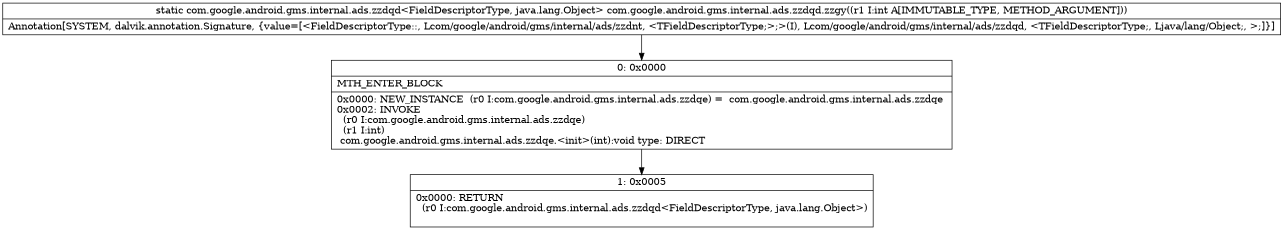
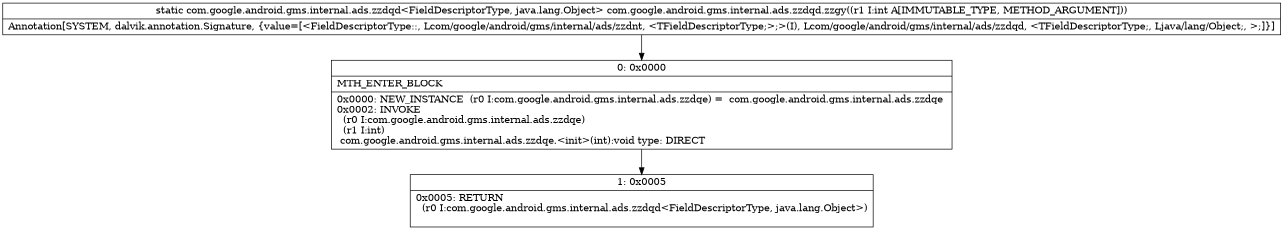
node "1: 0x0005": text "0x0000: RETURN" -> "0x0005: RETURN"
